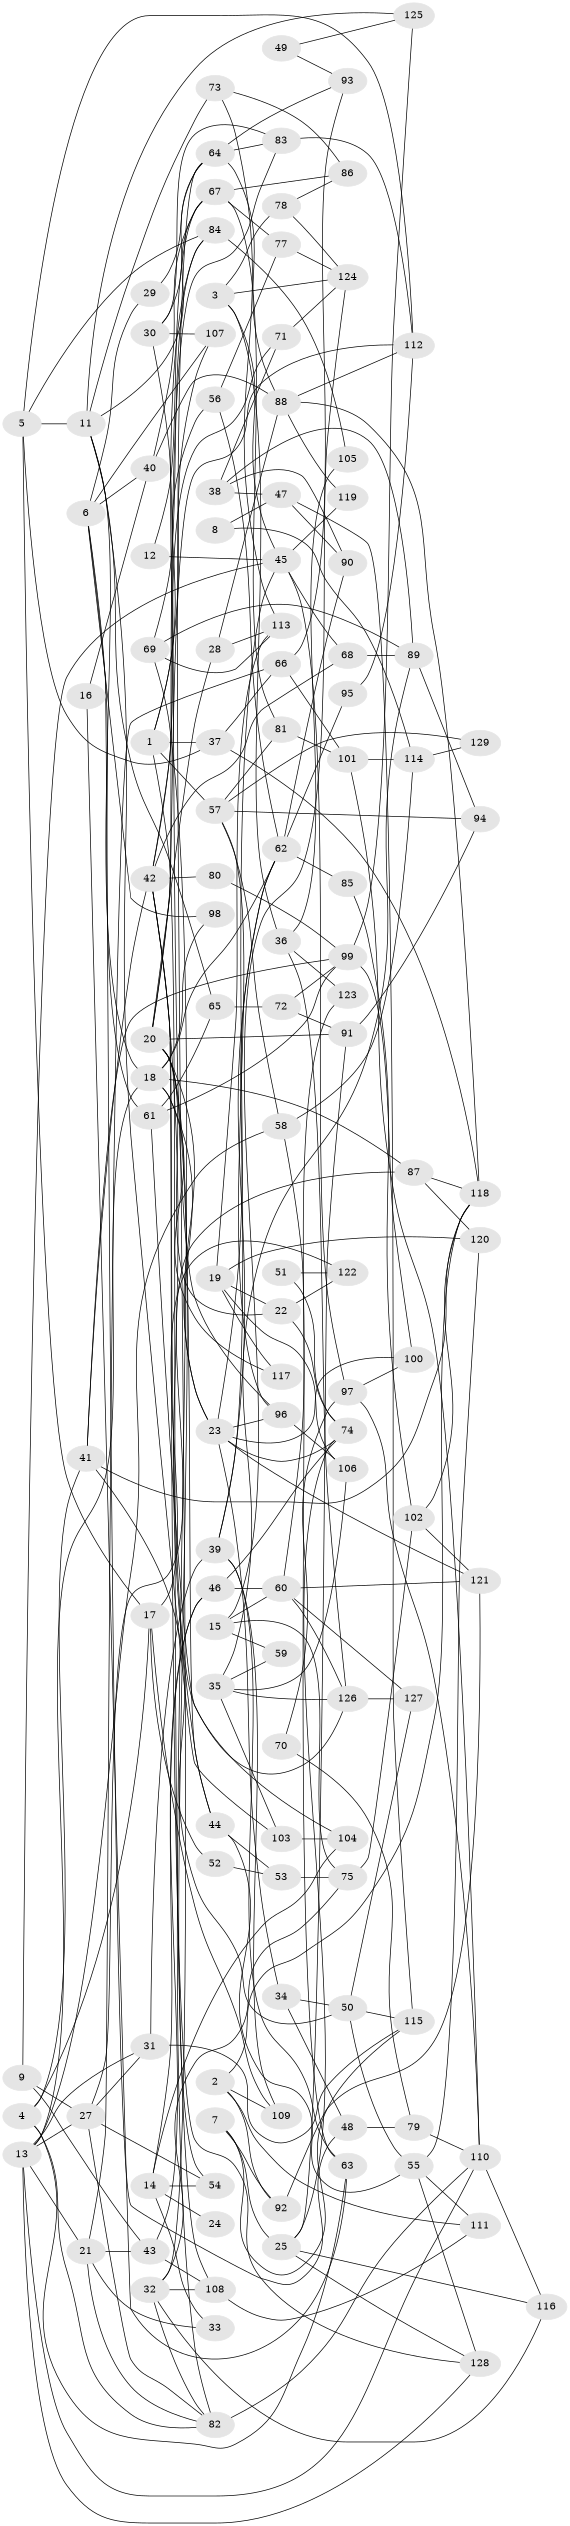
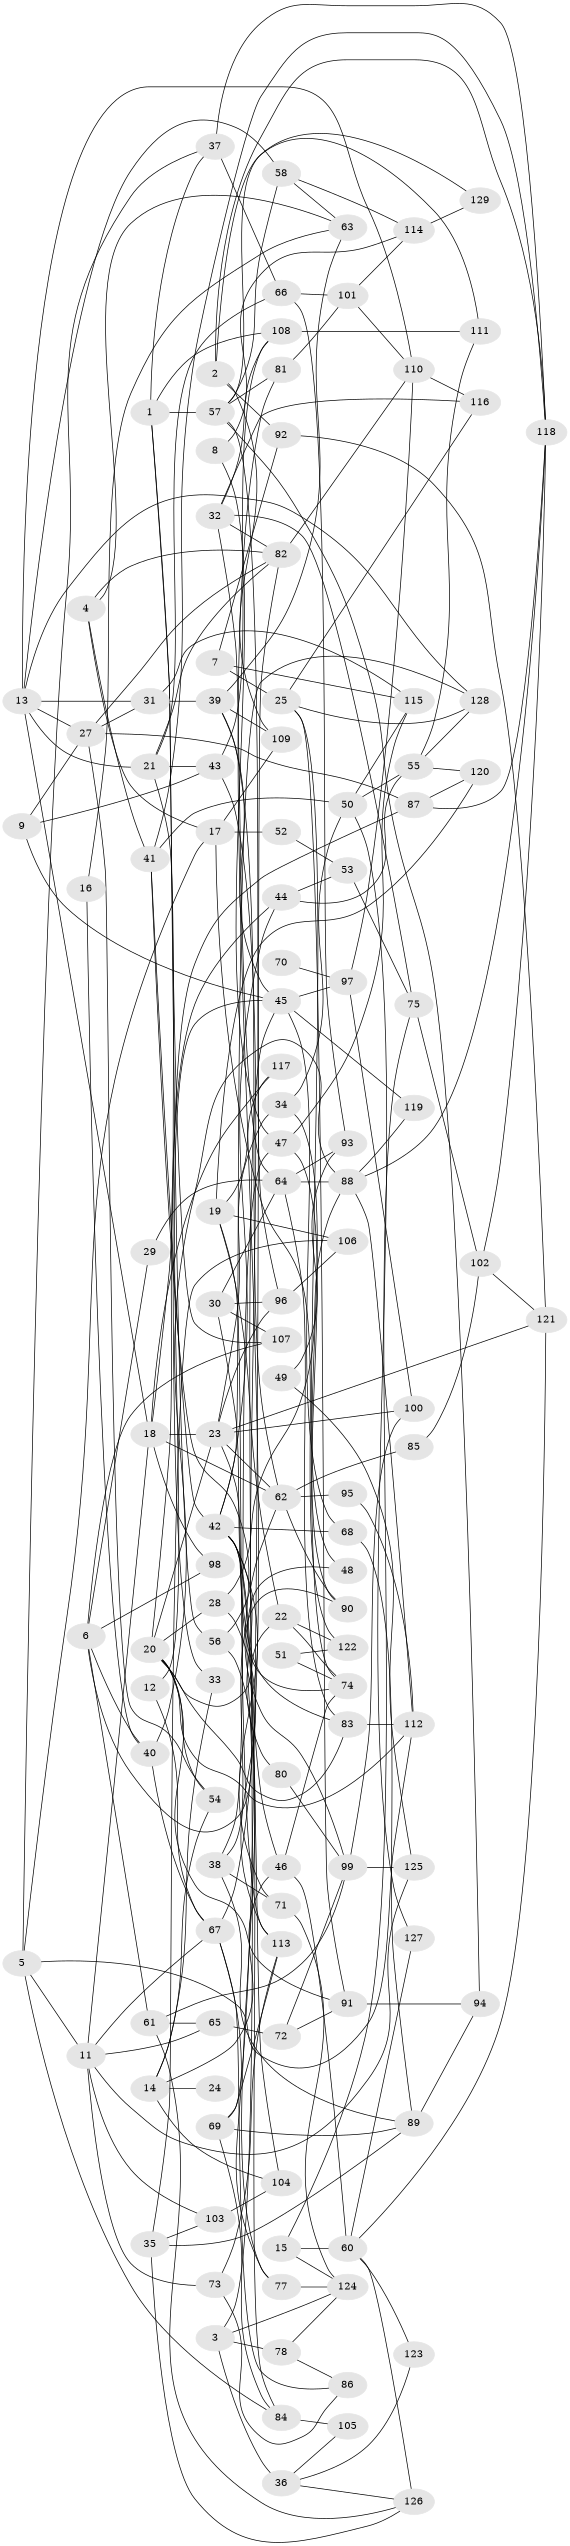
node "59": removed
edge "126" -- "127": removed
node "79": removed
